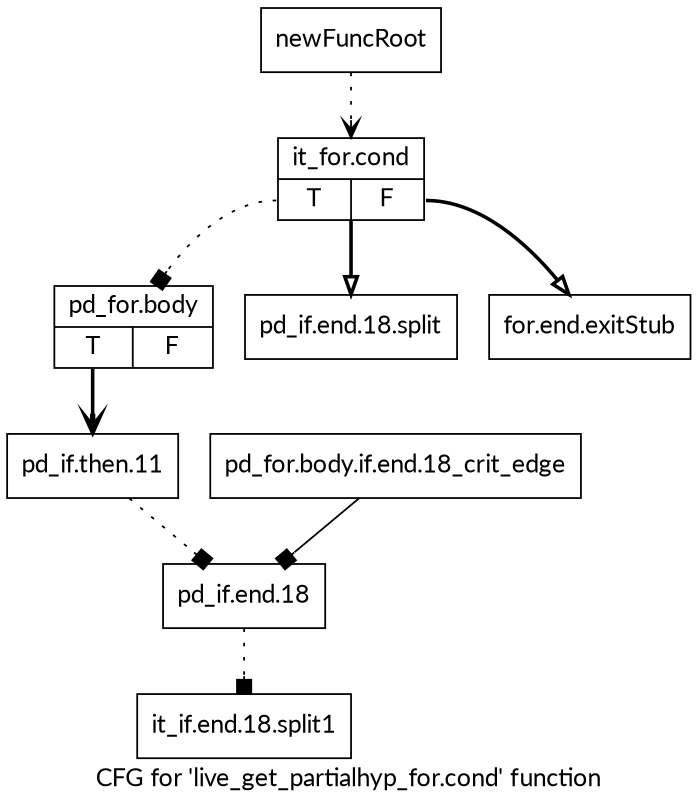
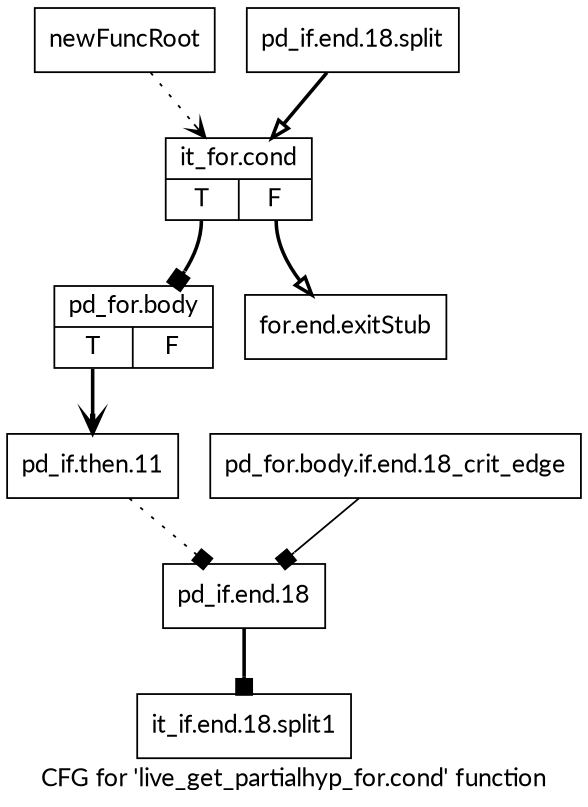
edge "it_for.cond" -> "pd_for.body": style dotted -> bold
edge "it_for.cond" -> "pd_if.end.18.split": reversed
edge "pd_if.end.18" -> "it_if.end.18.split1": style dotted -> bold
